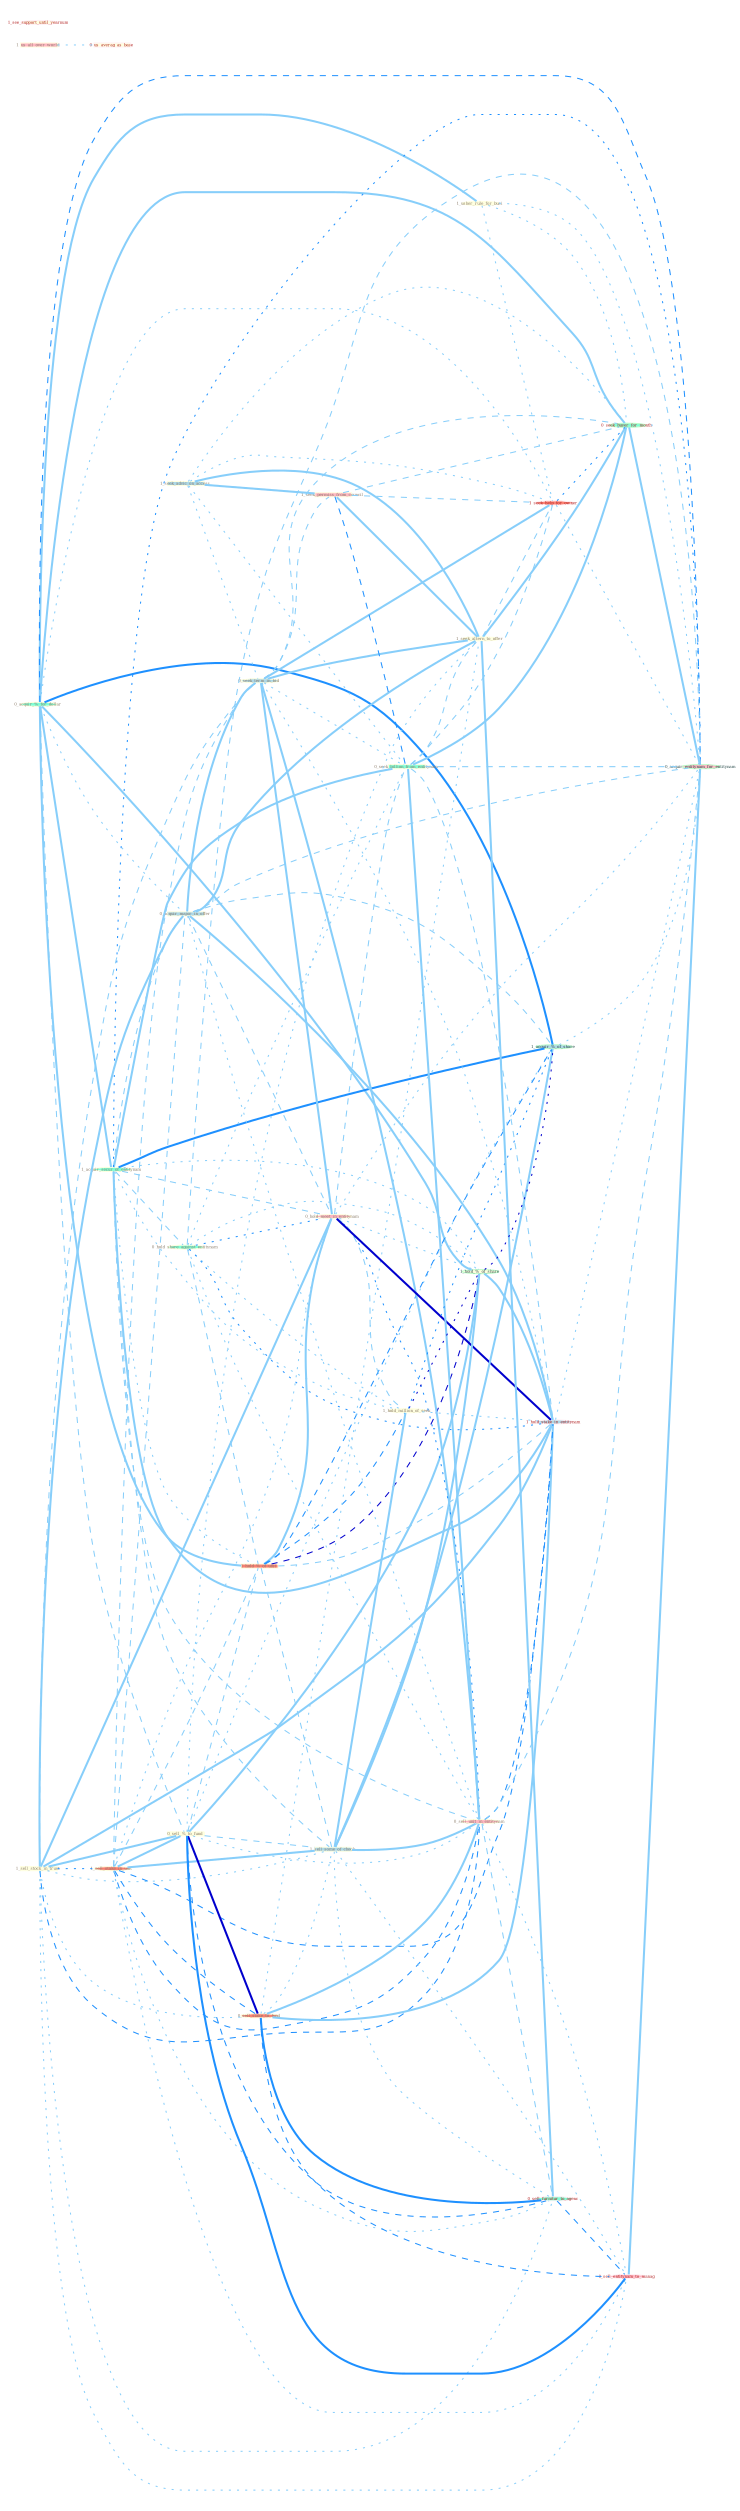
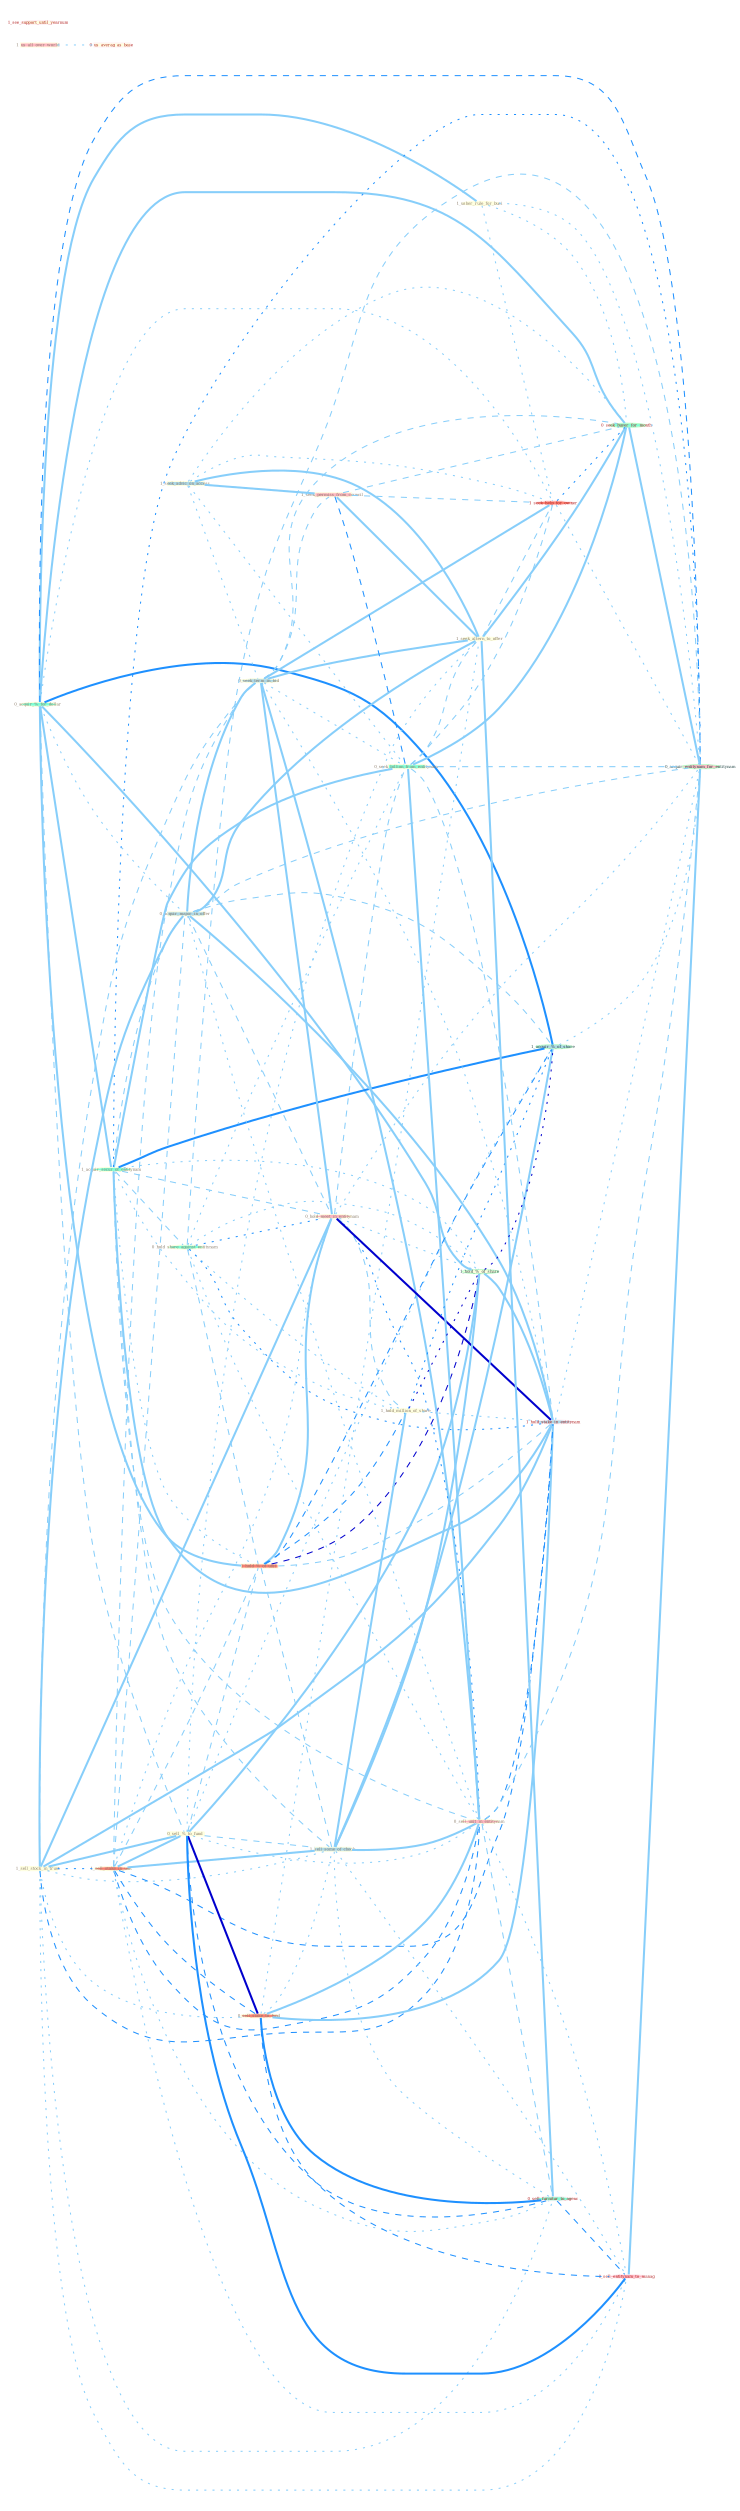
node "1_hold_million_of_seek": label "1_hold_million_of_seek" -> "1_hold_million_of_share"
